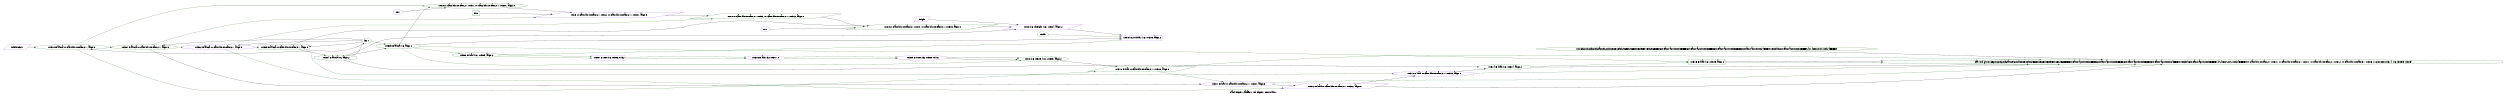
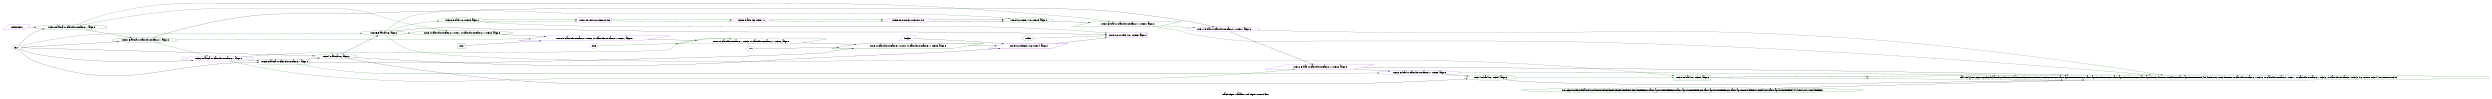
node "_in1": removed
node "_in3": added
edge "%t304 = alloca i16, align 2" -> "i32 1": reversed
